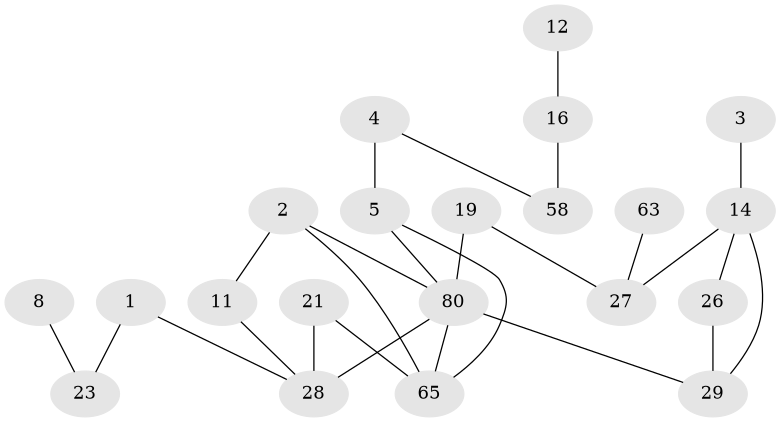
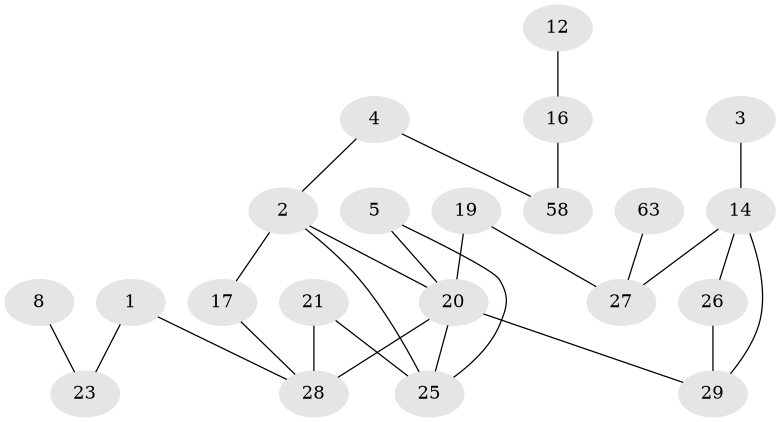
edge "4" -- "5": now "4" -- "2"
node "11": label "11" -> "17"
node "80": label "80" -> "20"
node "65": label "65" -> "25"
